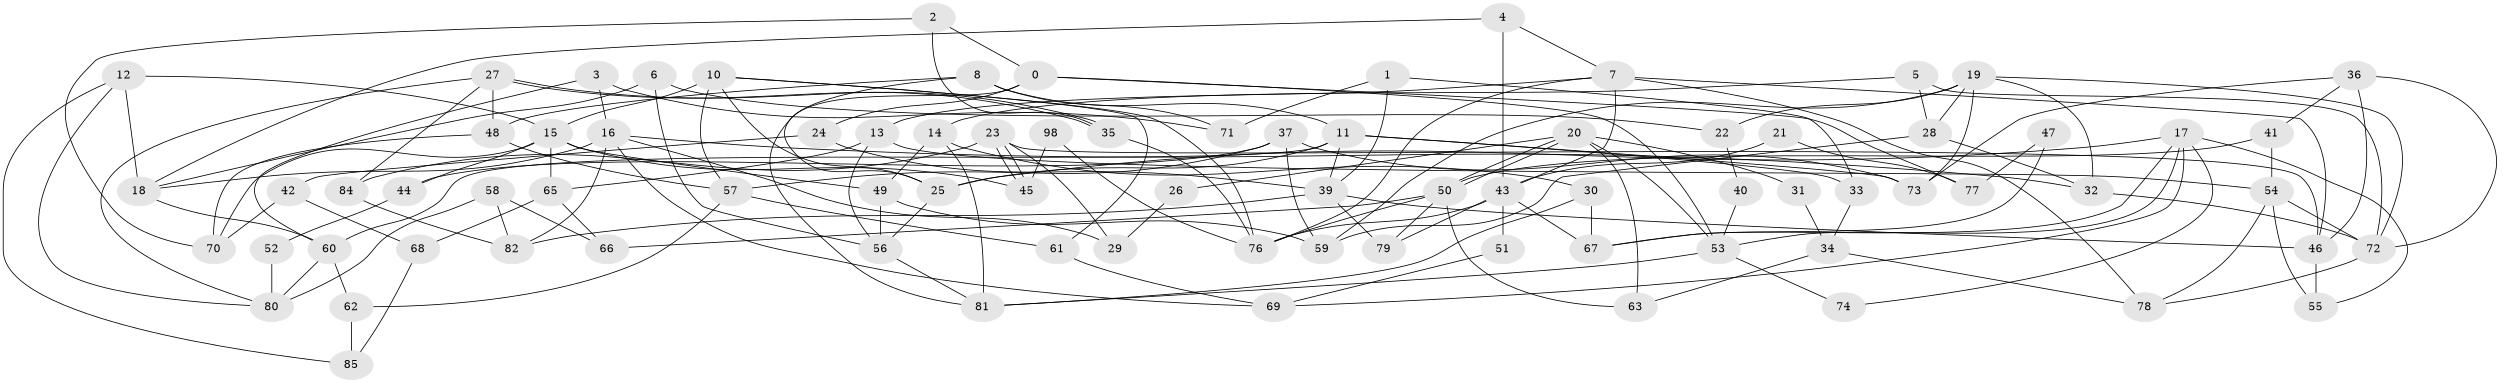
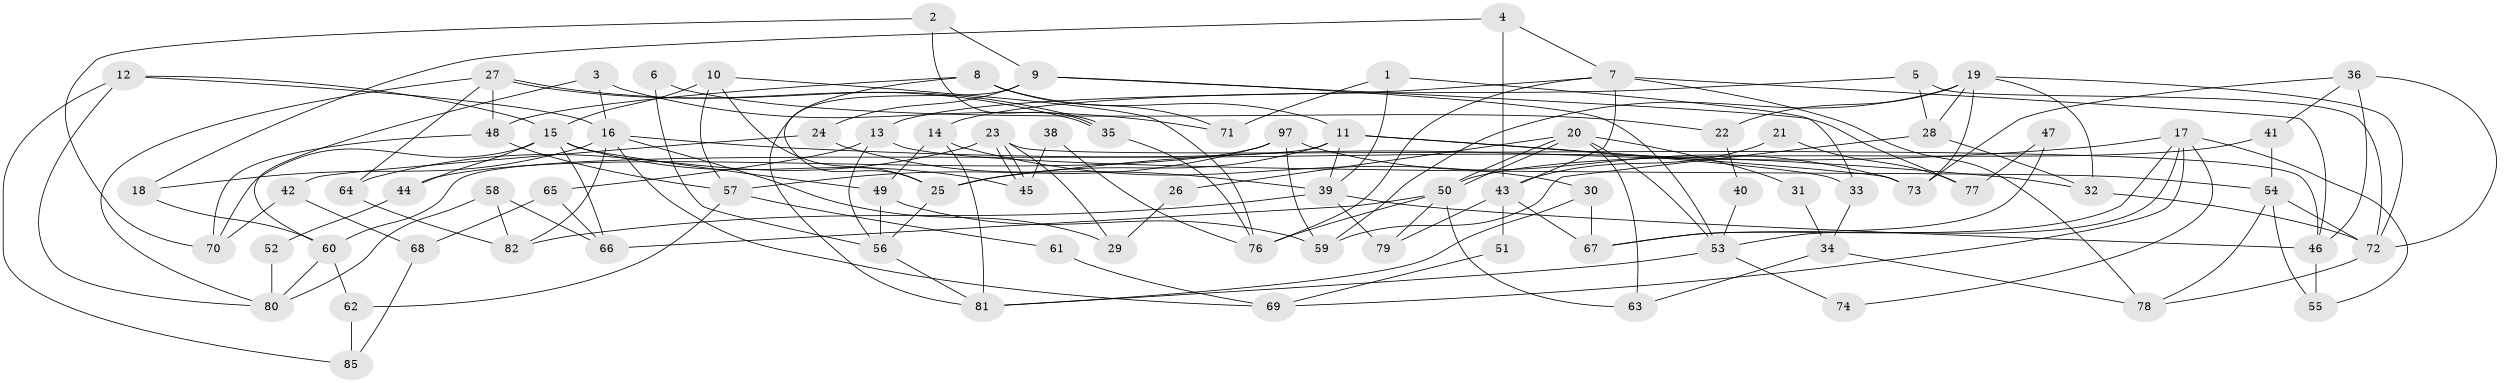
node "0": label "0" -> "9"
edge "10" -- "61": removed
edge "12" -- "18": now "12" -- "16"
edge "6" -- "18": removed
node "98": label "98" -> "38"
node "37": label "37" -> "97"
edge "15" -- "65": now "15" -- "66"
node "84": label "84" -> "64"
edge "43" -- "76": removed
